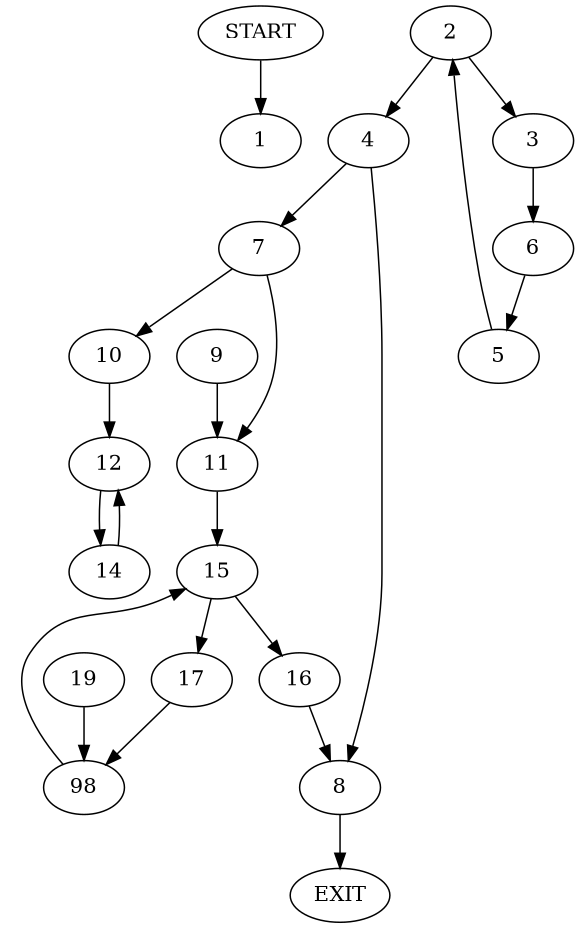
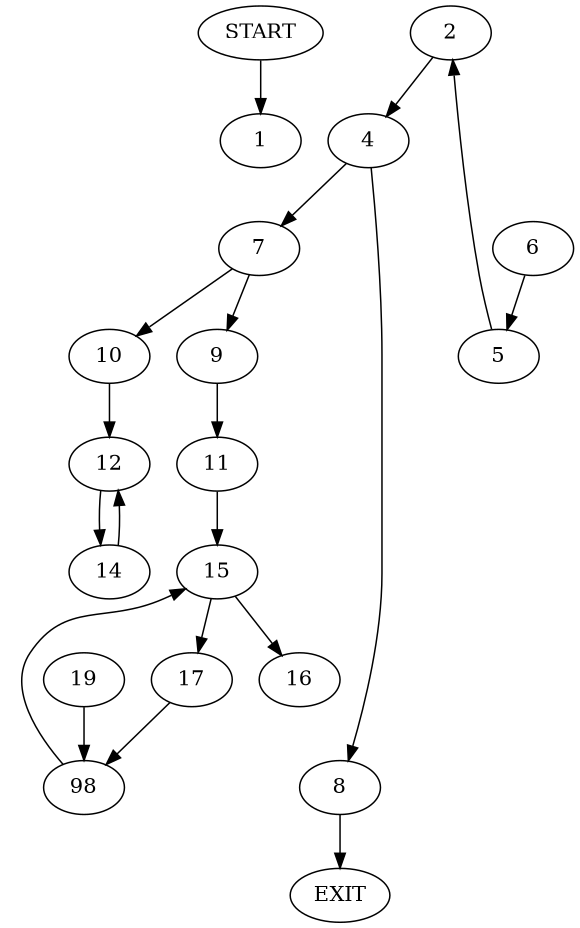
node "3": removed
edge "7" -> "11": now "7" -> "9"
edge "16" -> "8": removed
